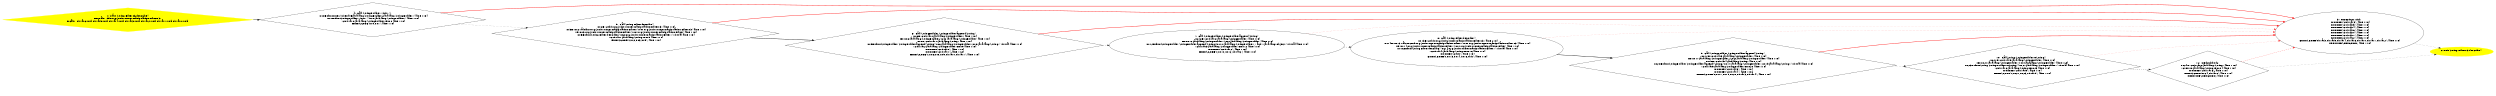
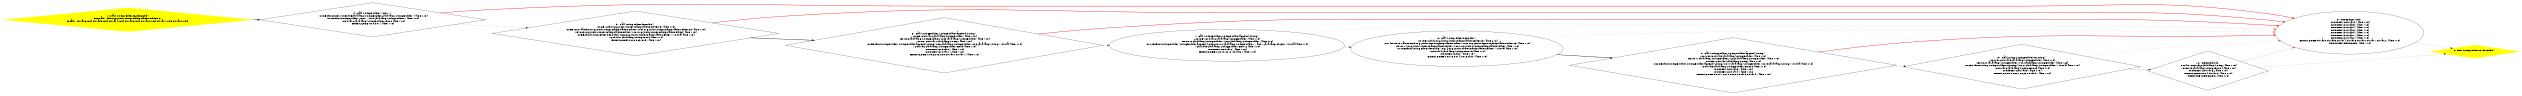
node "2: Exit String Filter$3.describe()": shape ellipse -> diamond
